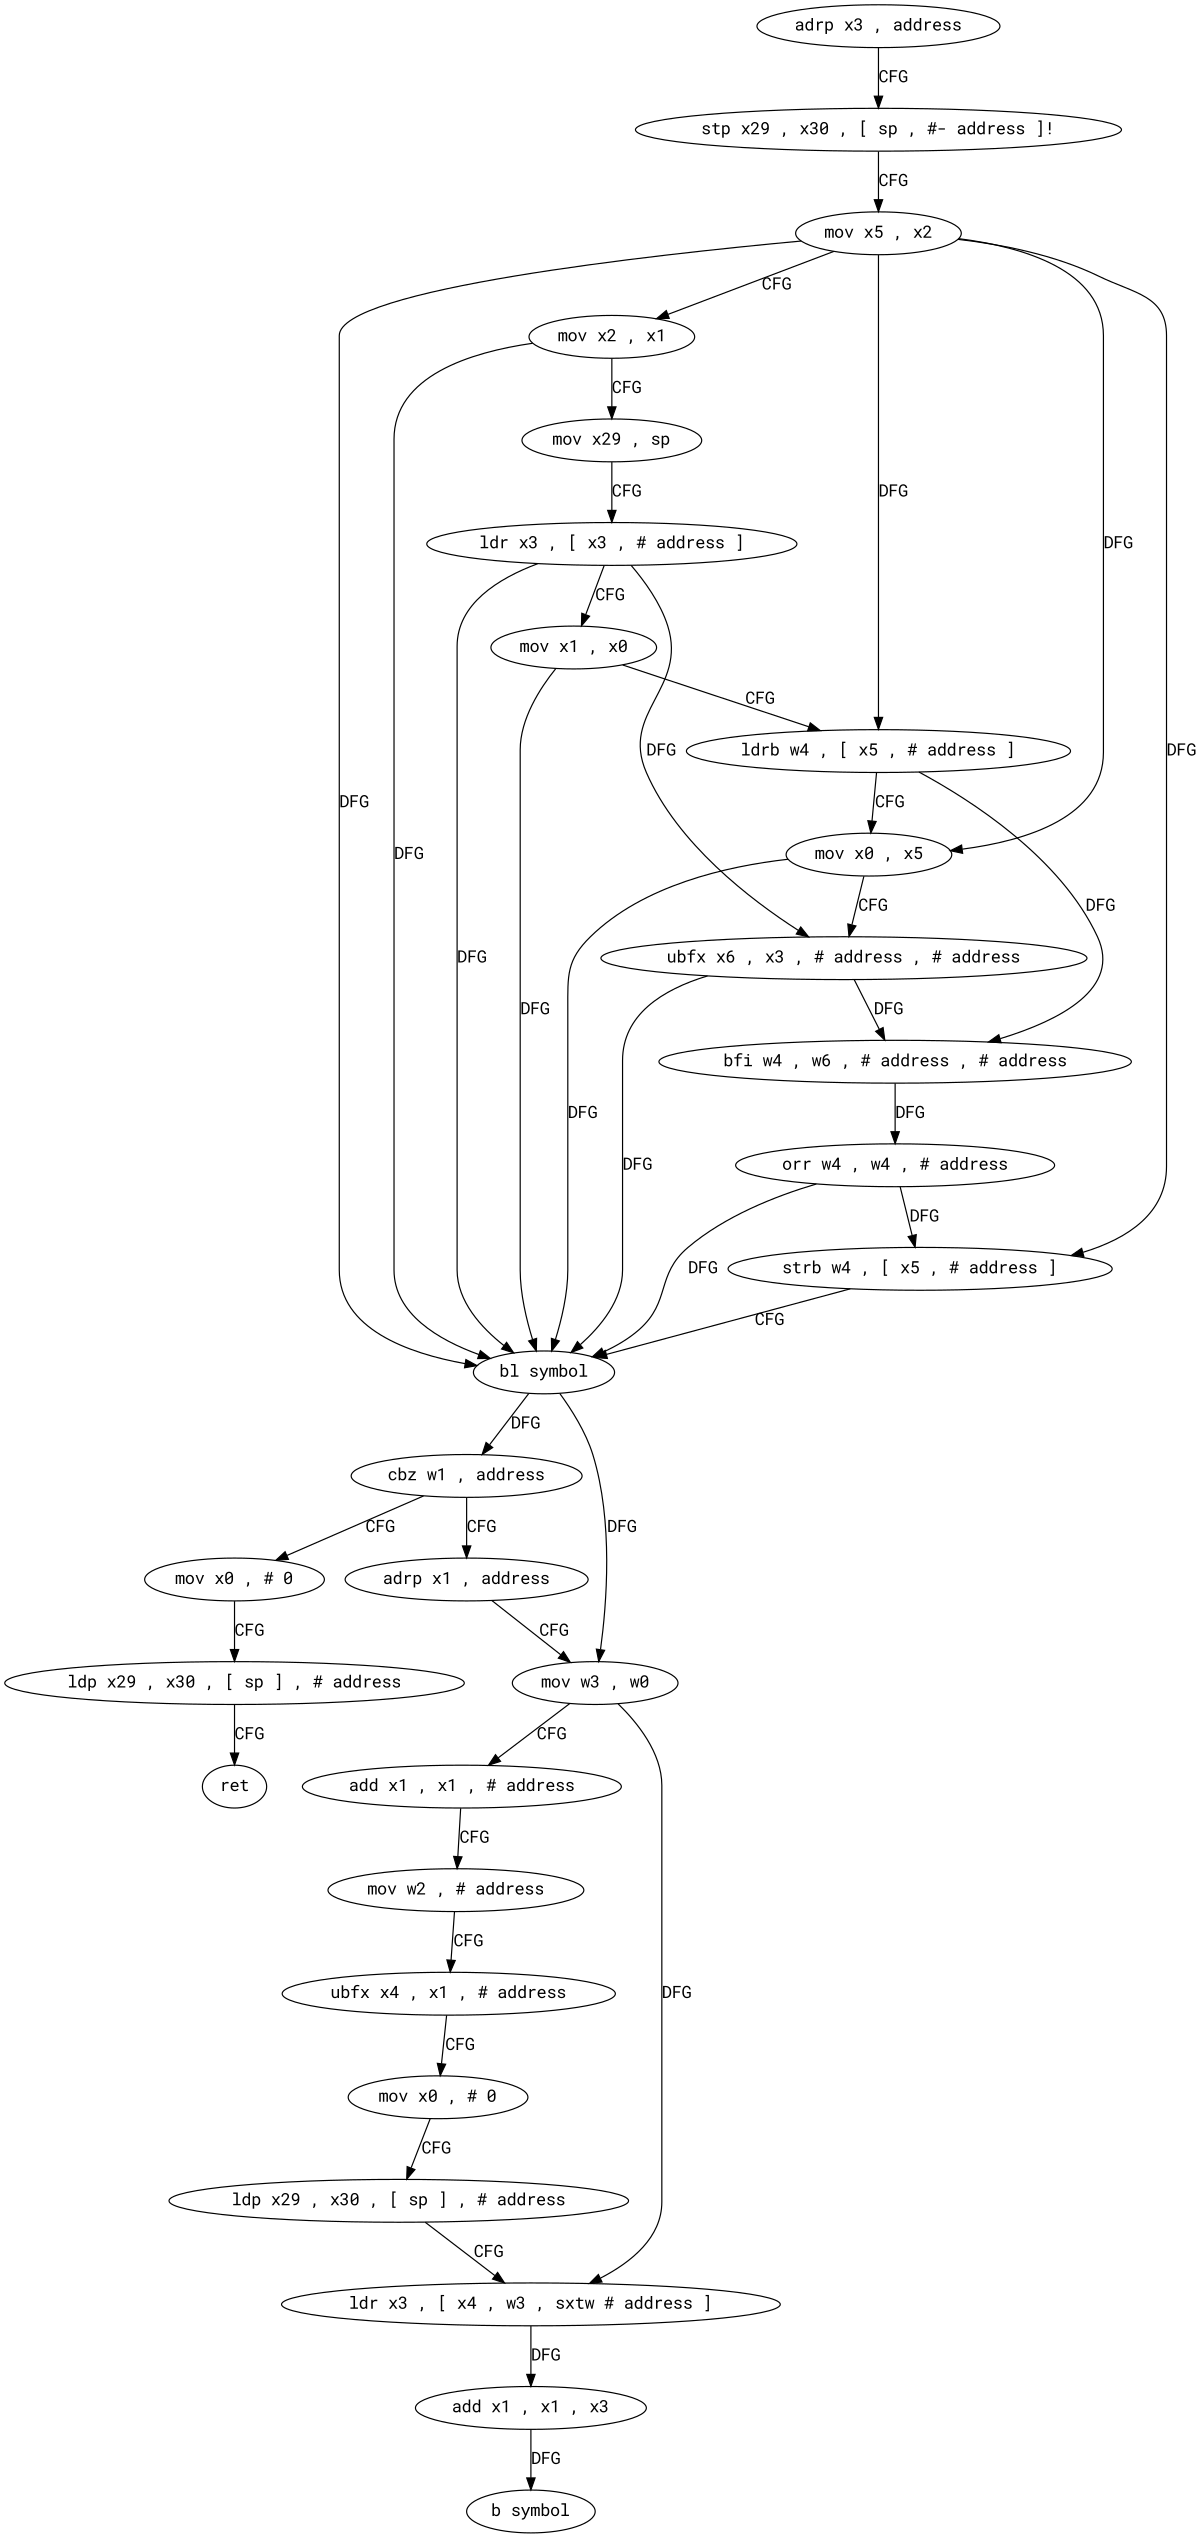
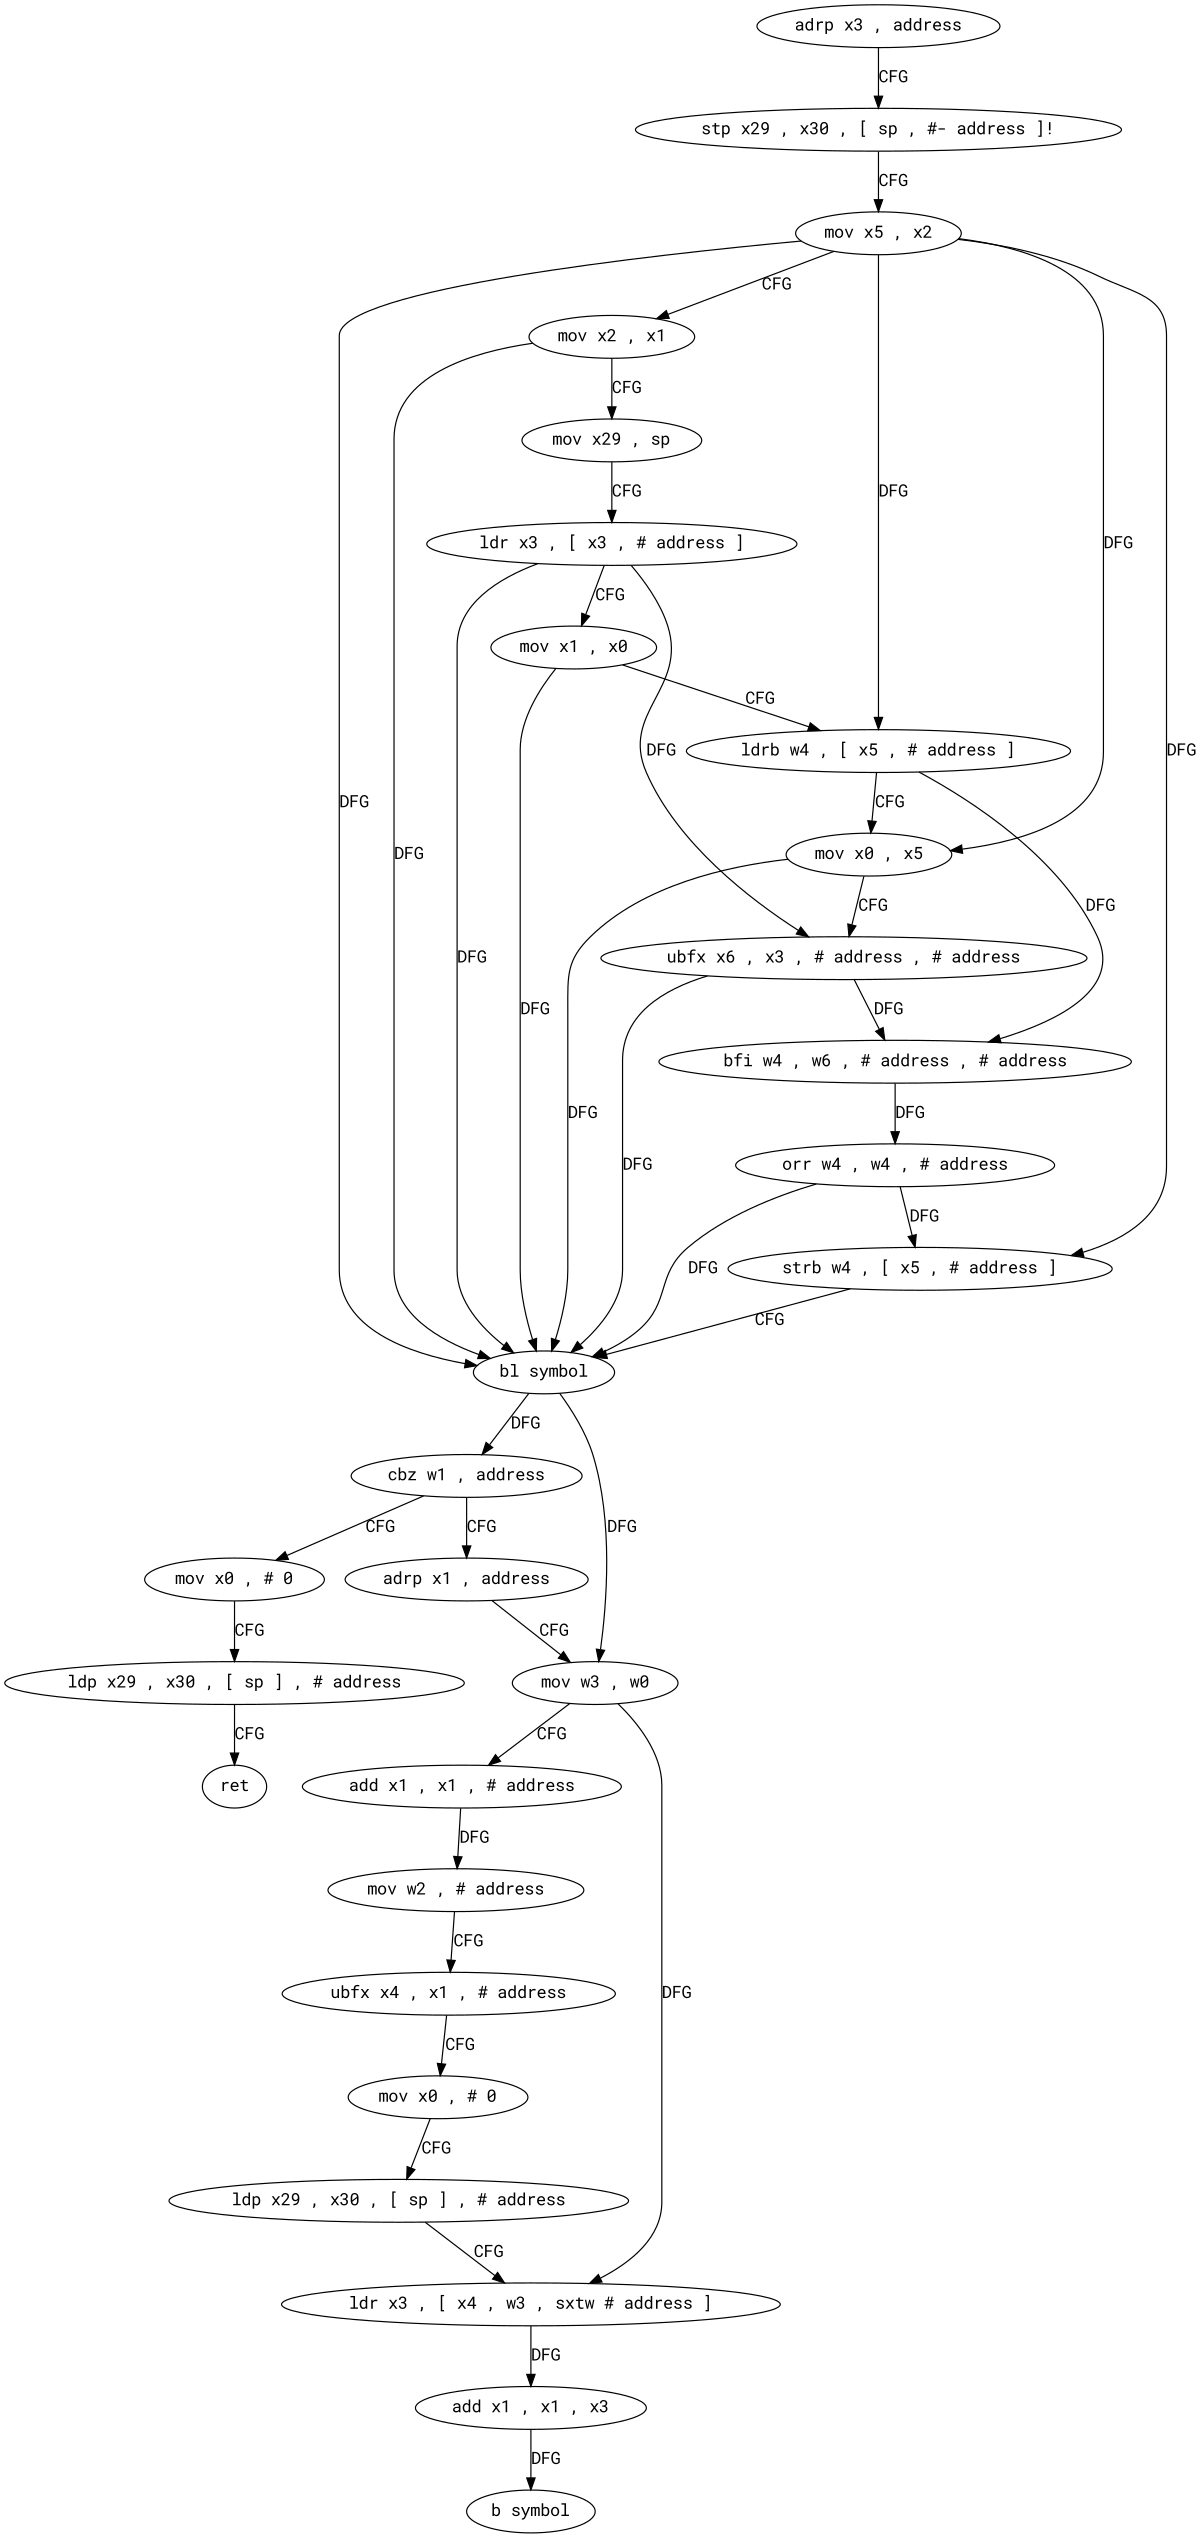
edge "add x1 , x1 , # address" -> "mov w2 , # address": label "CFG" -> "DFG"
